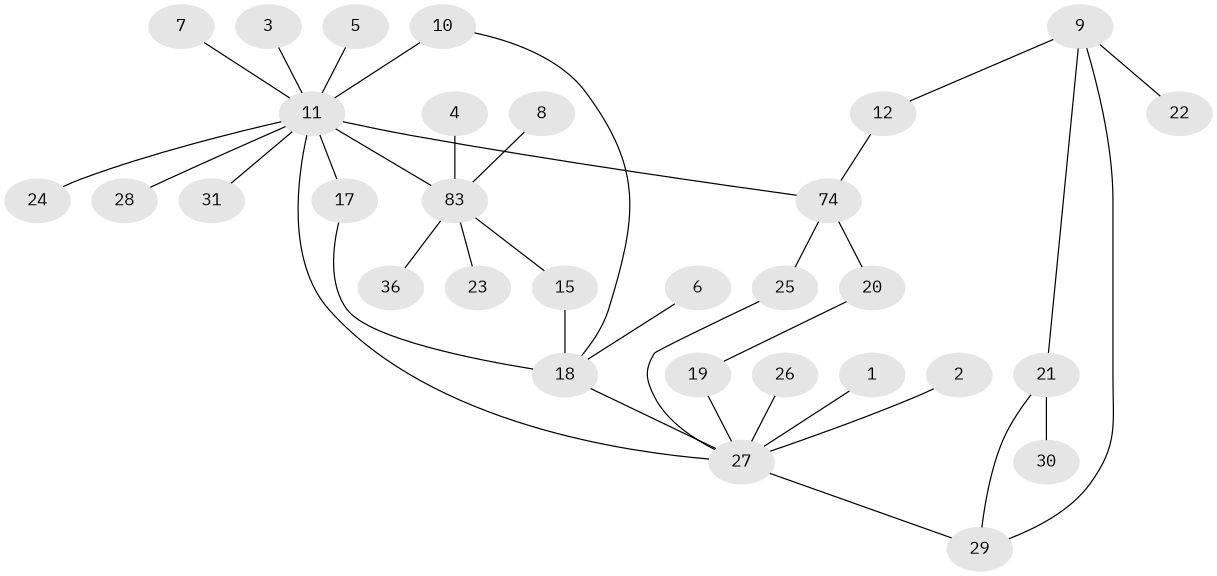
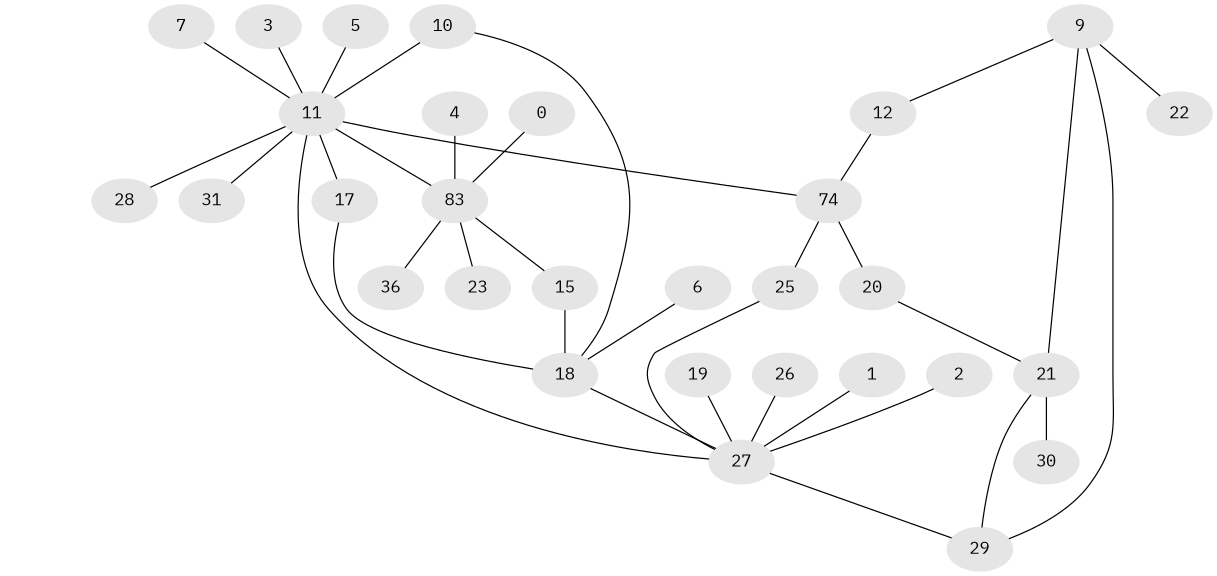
node "8": label "8" -> "0"
node "24": removed
edge "20" -- "19": now "20" -- "21"
